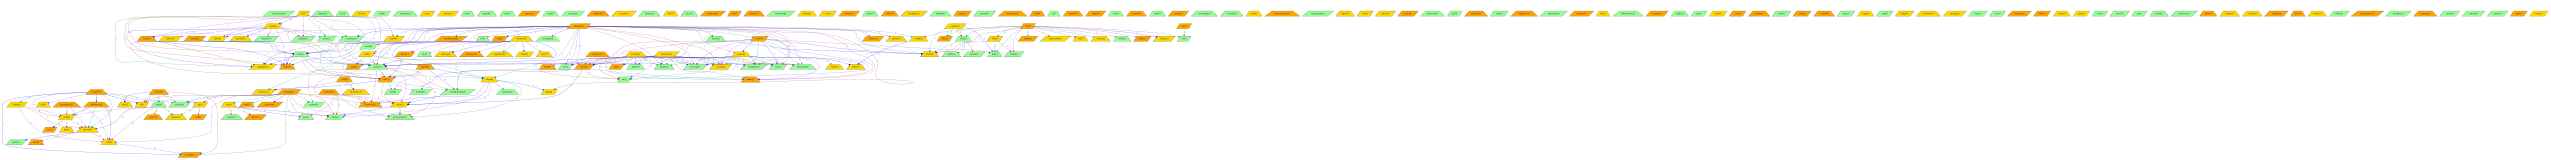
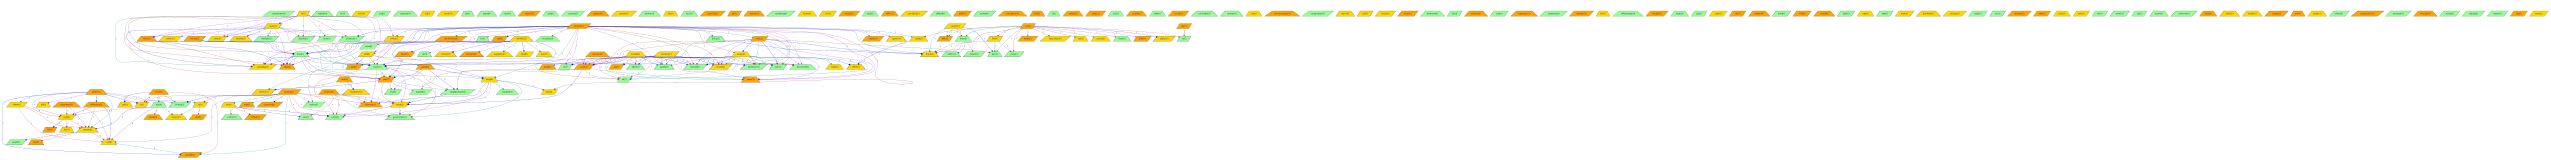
edge "phoenix(7)" -> "came(3)": now "musician(1)" -> "came(3)"
edge "came(3)" -> "figured(1)": color blue -> brown
